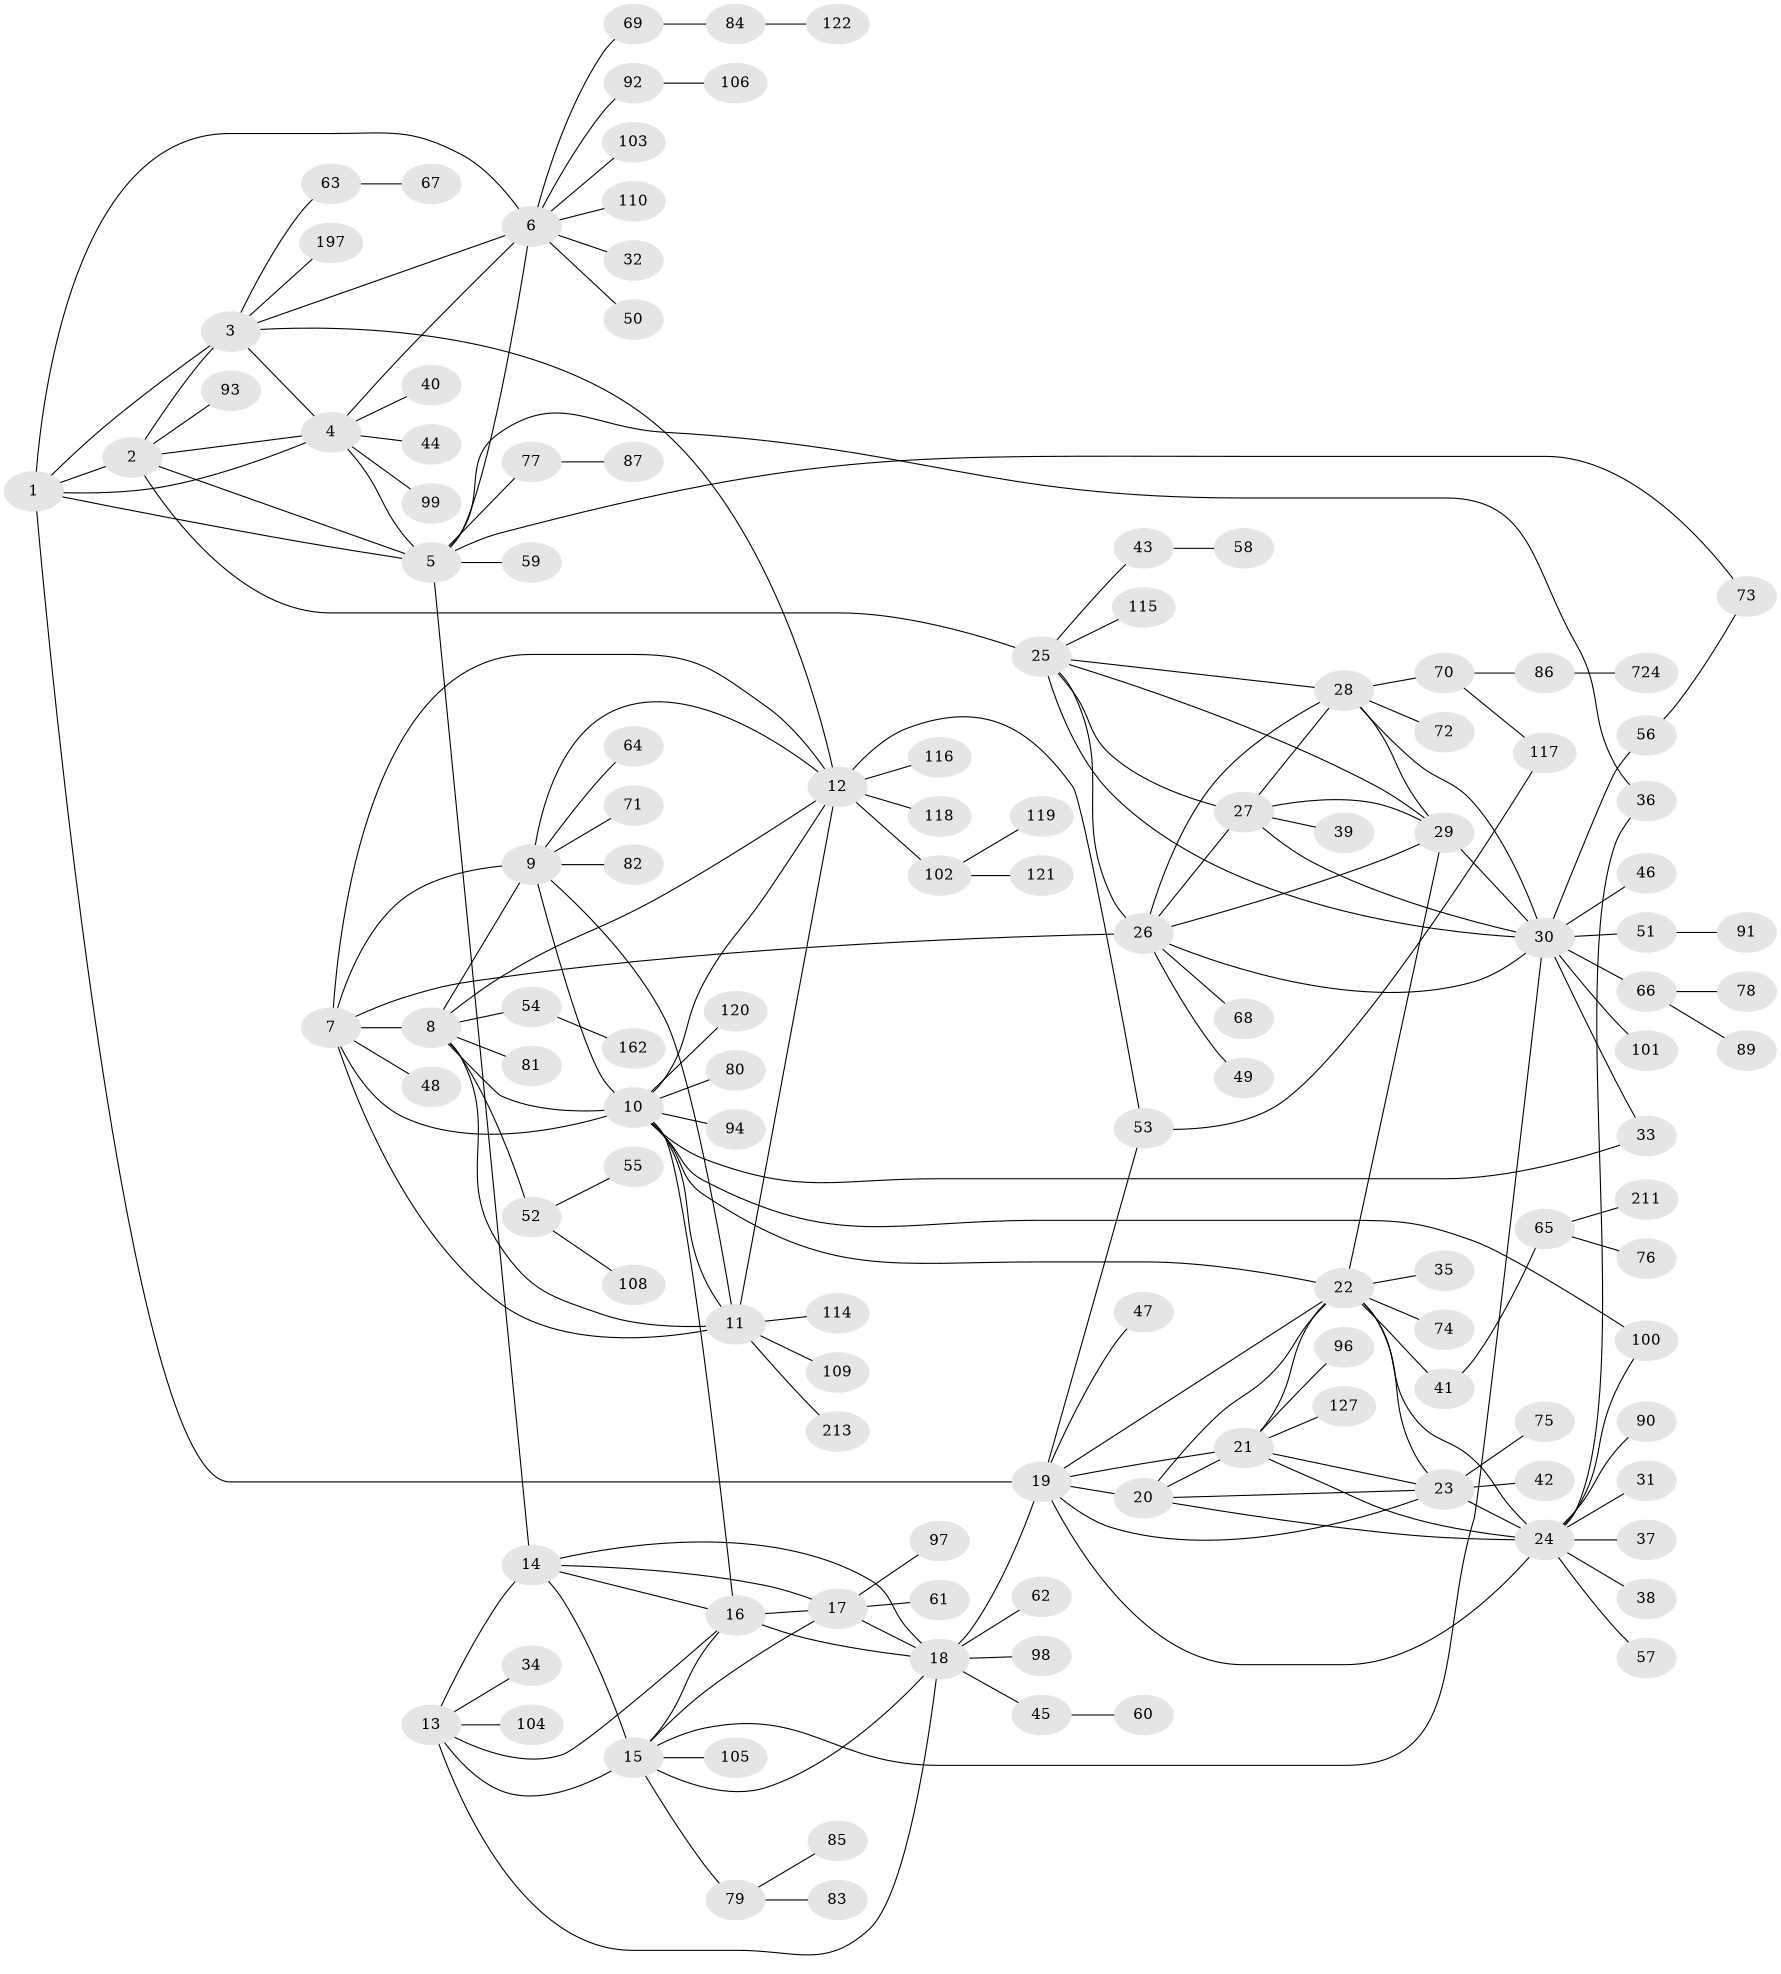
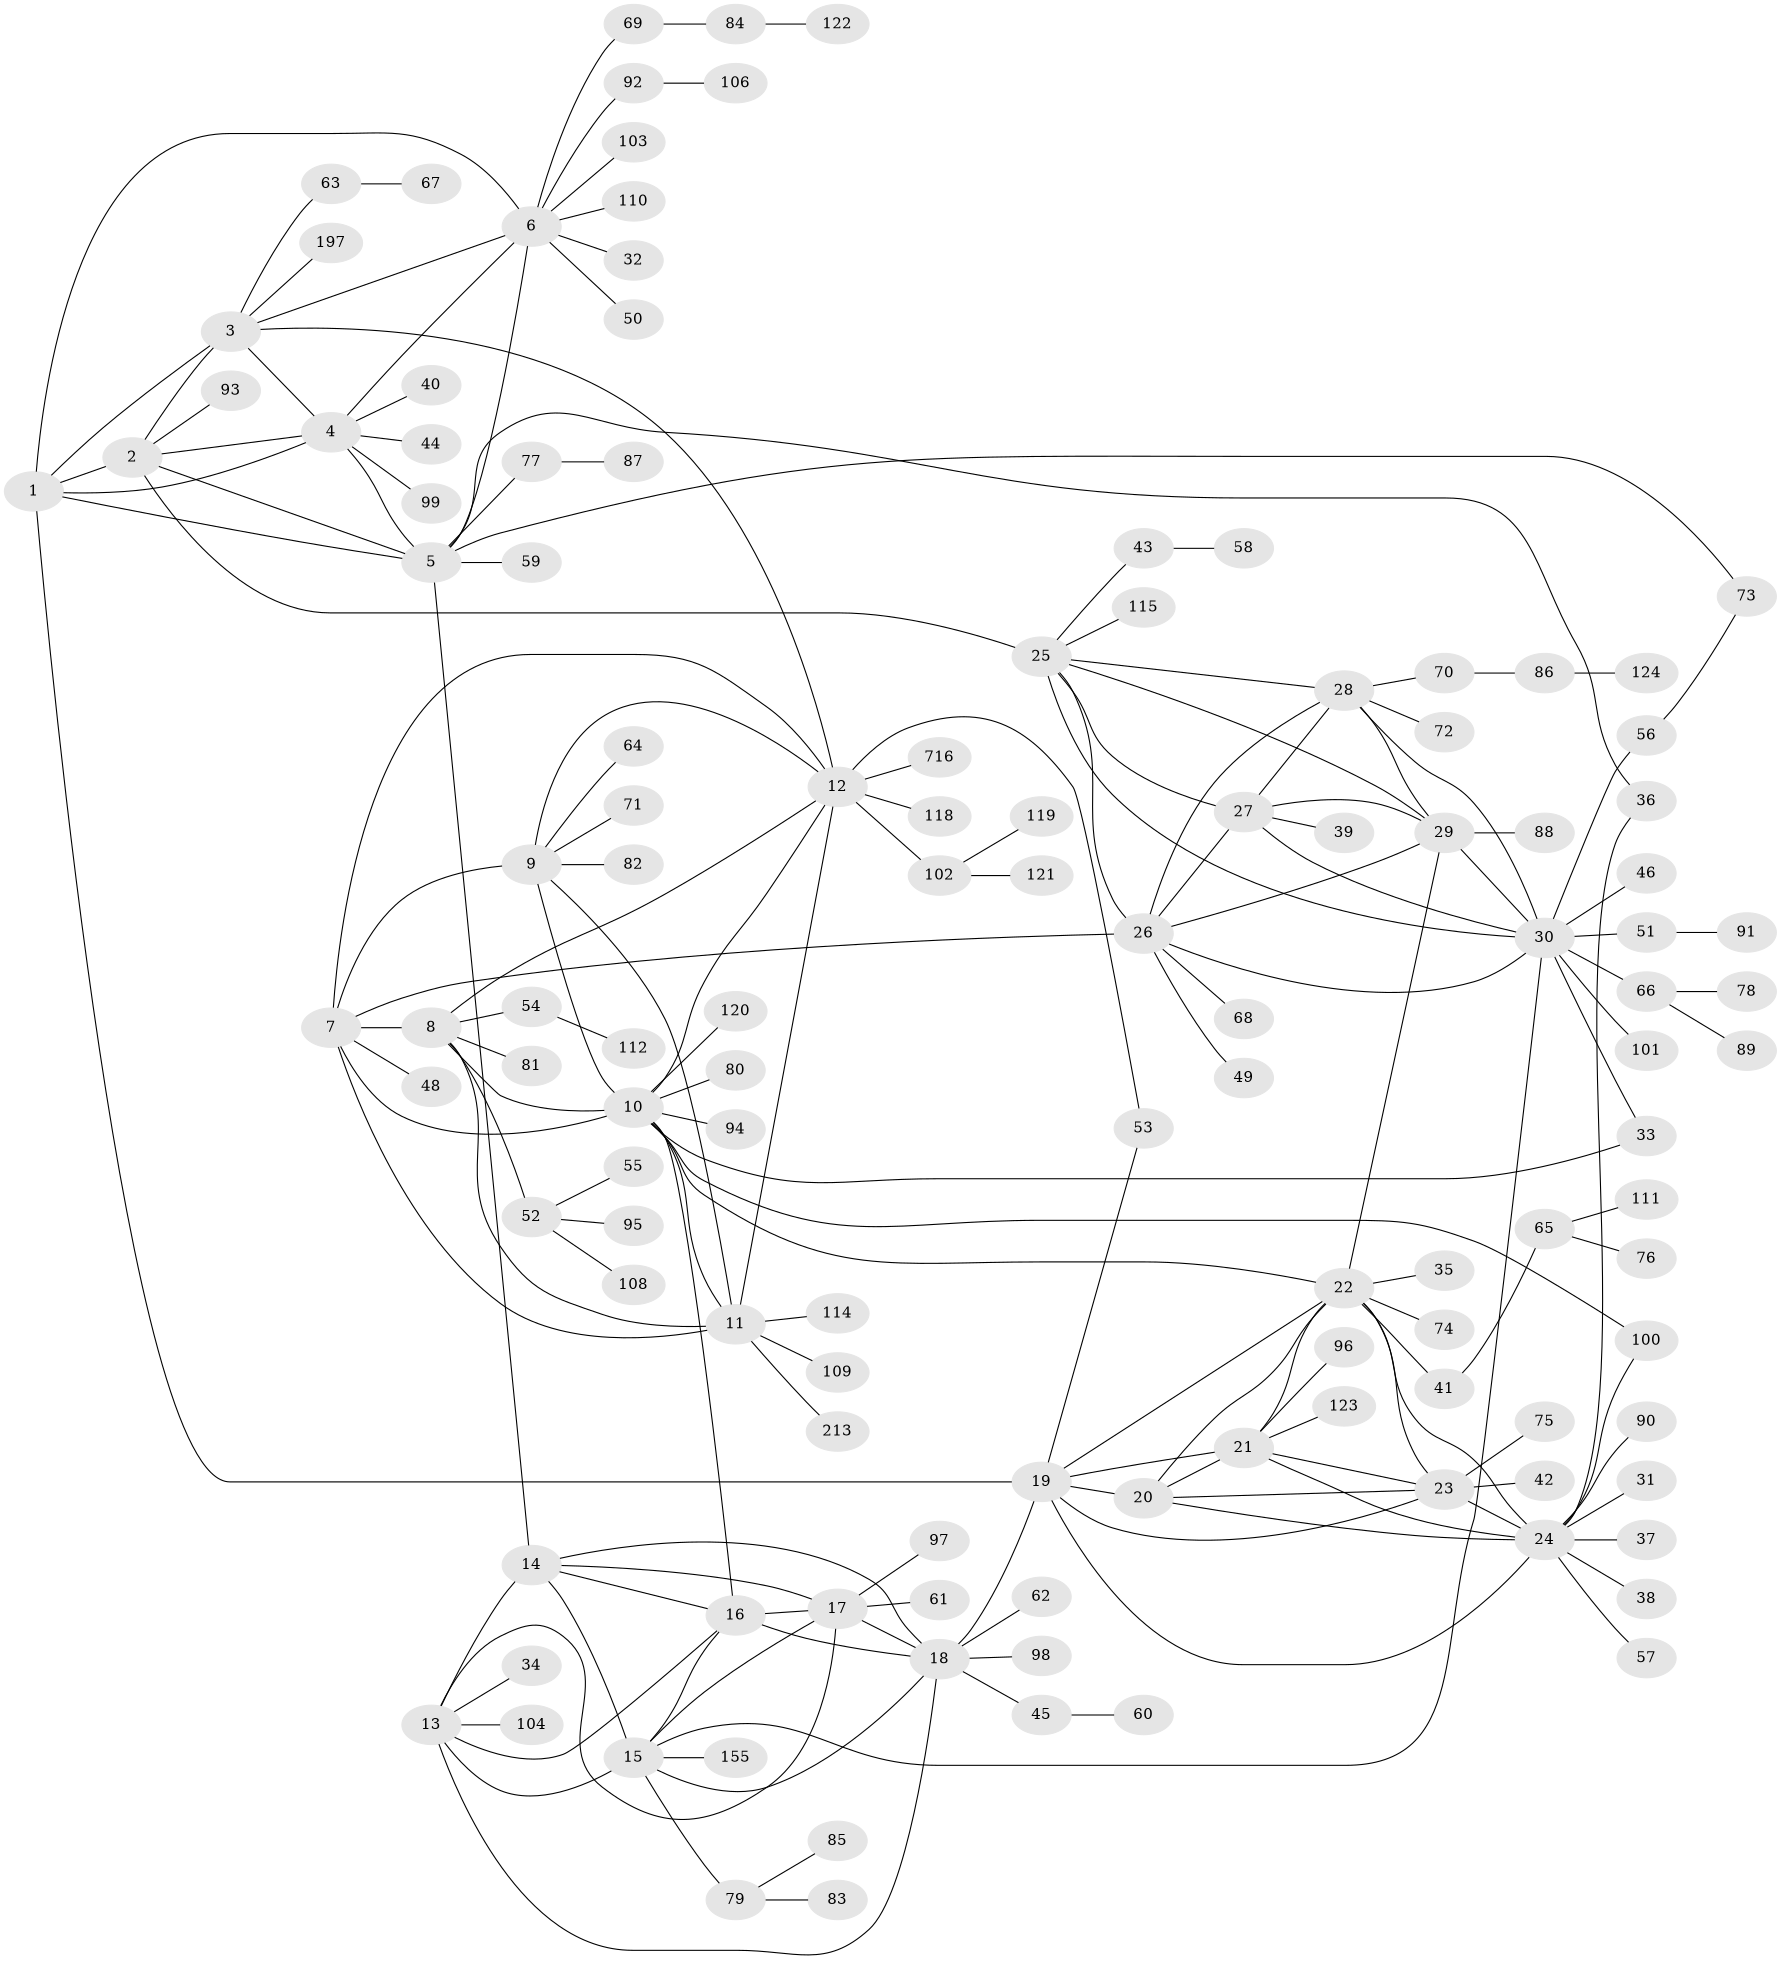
node "724": label "724" -> "124"
node "117": removed
node "116": label "116" -> "716"
node "88": added
edge "9" -- "8": removed
node "162": label "162" -> "112"
node "211": label "211" -> "111"
node "95": added
node "47": removed
node "127": label "127" -> "123"
node "105": label "105" -> "155"
edge "17" -- "13": added
